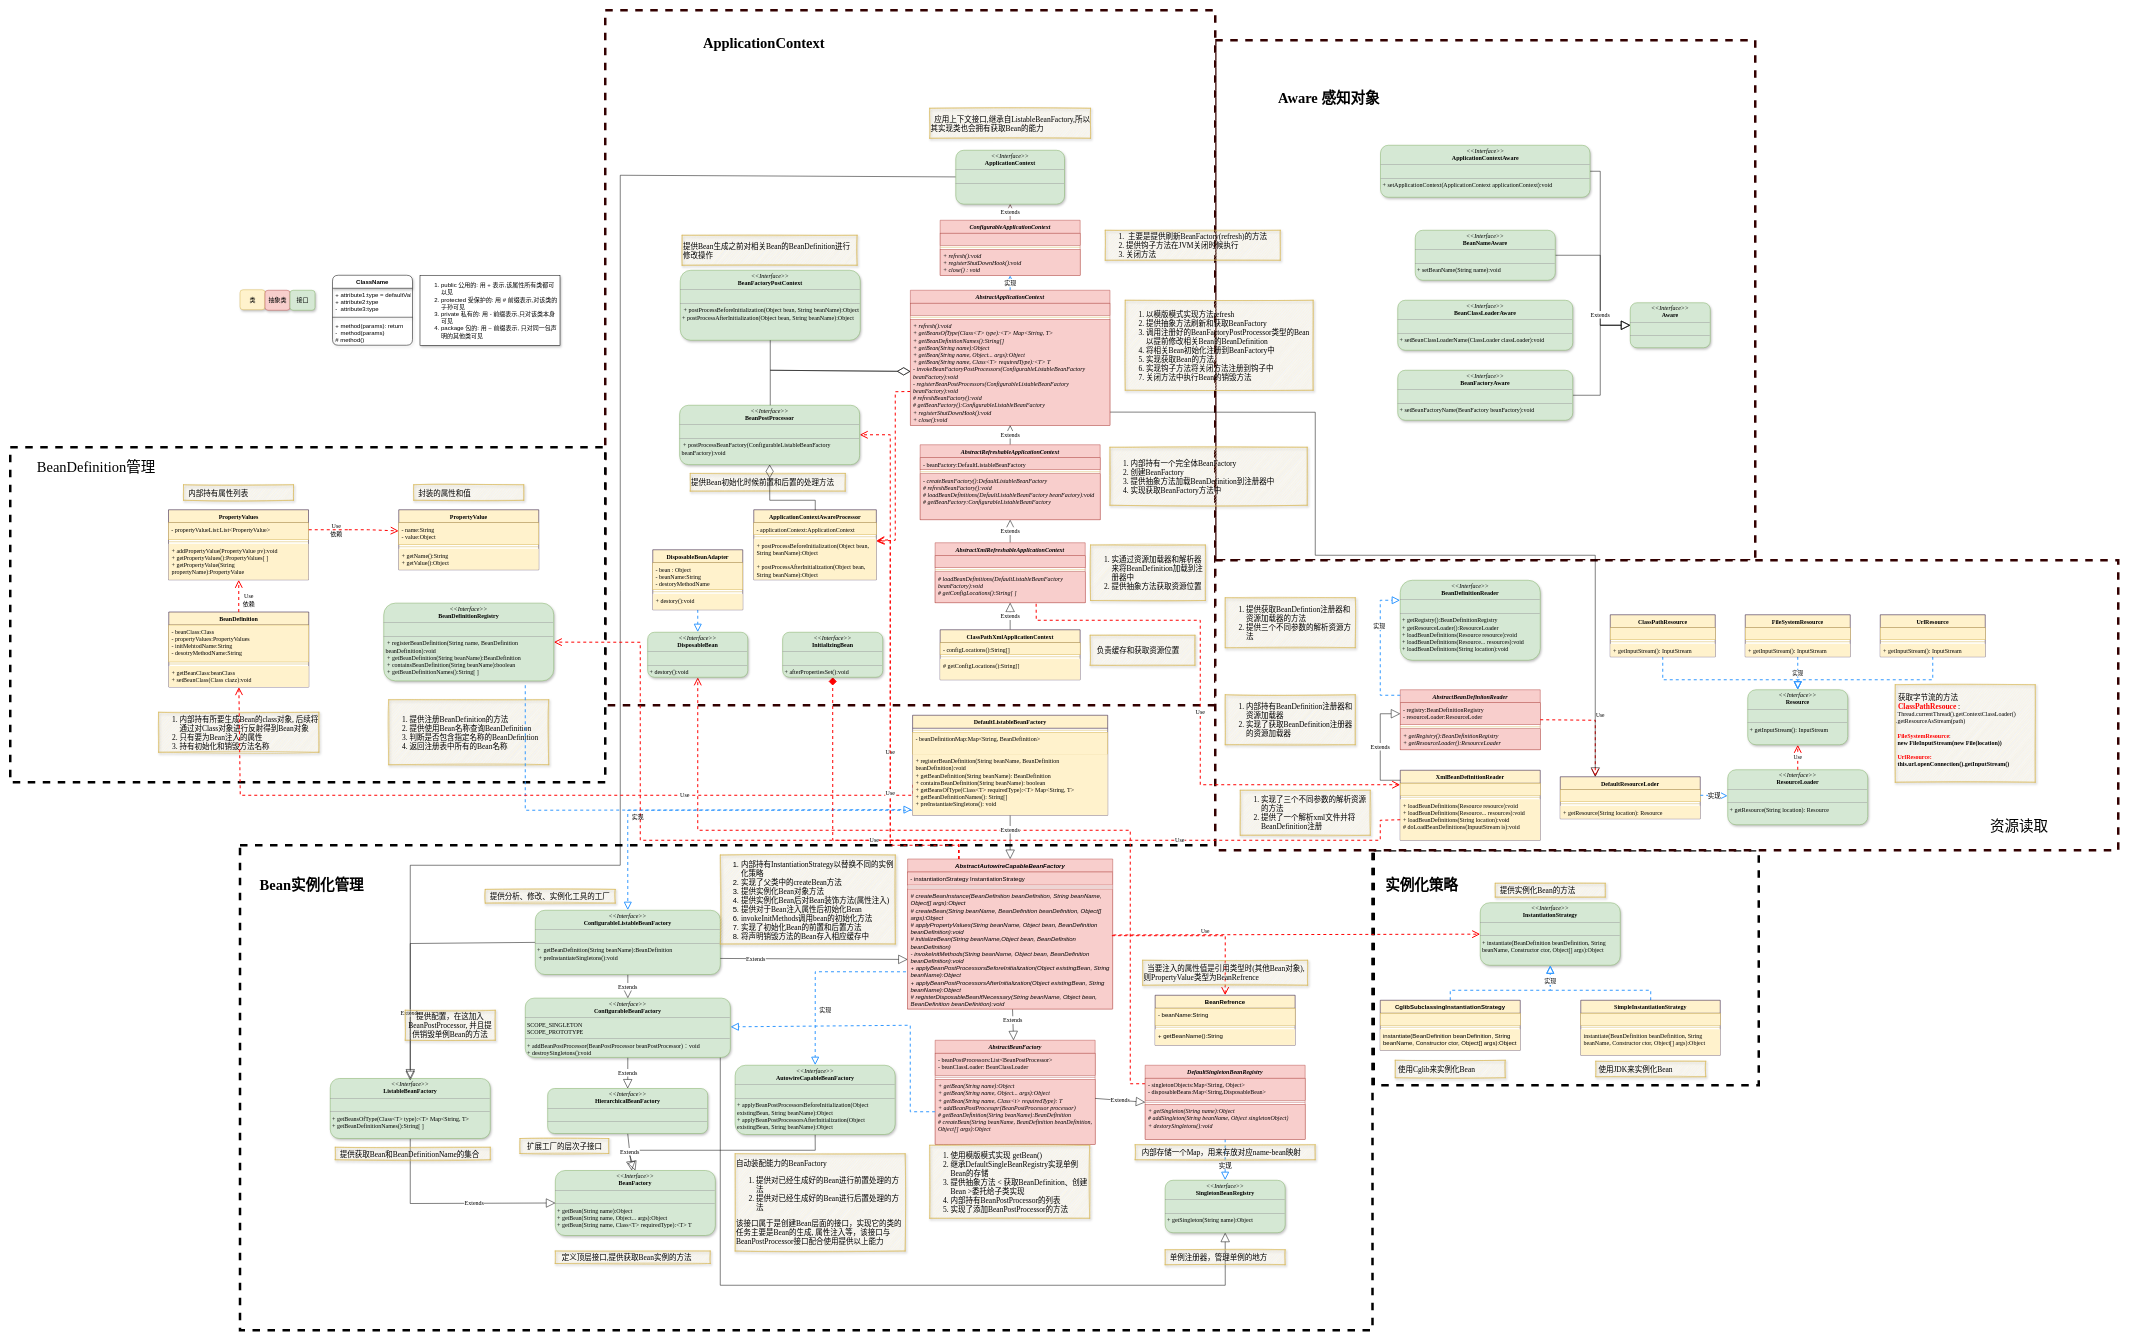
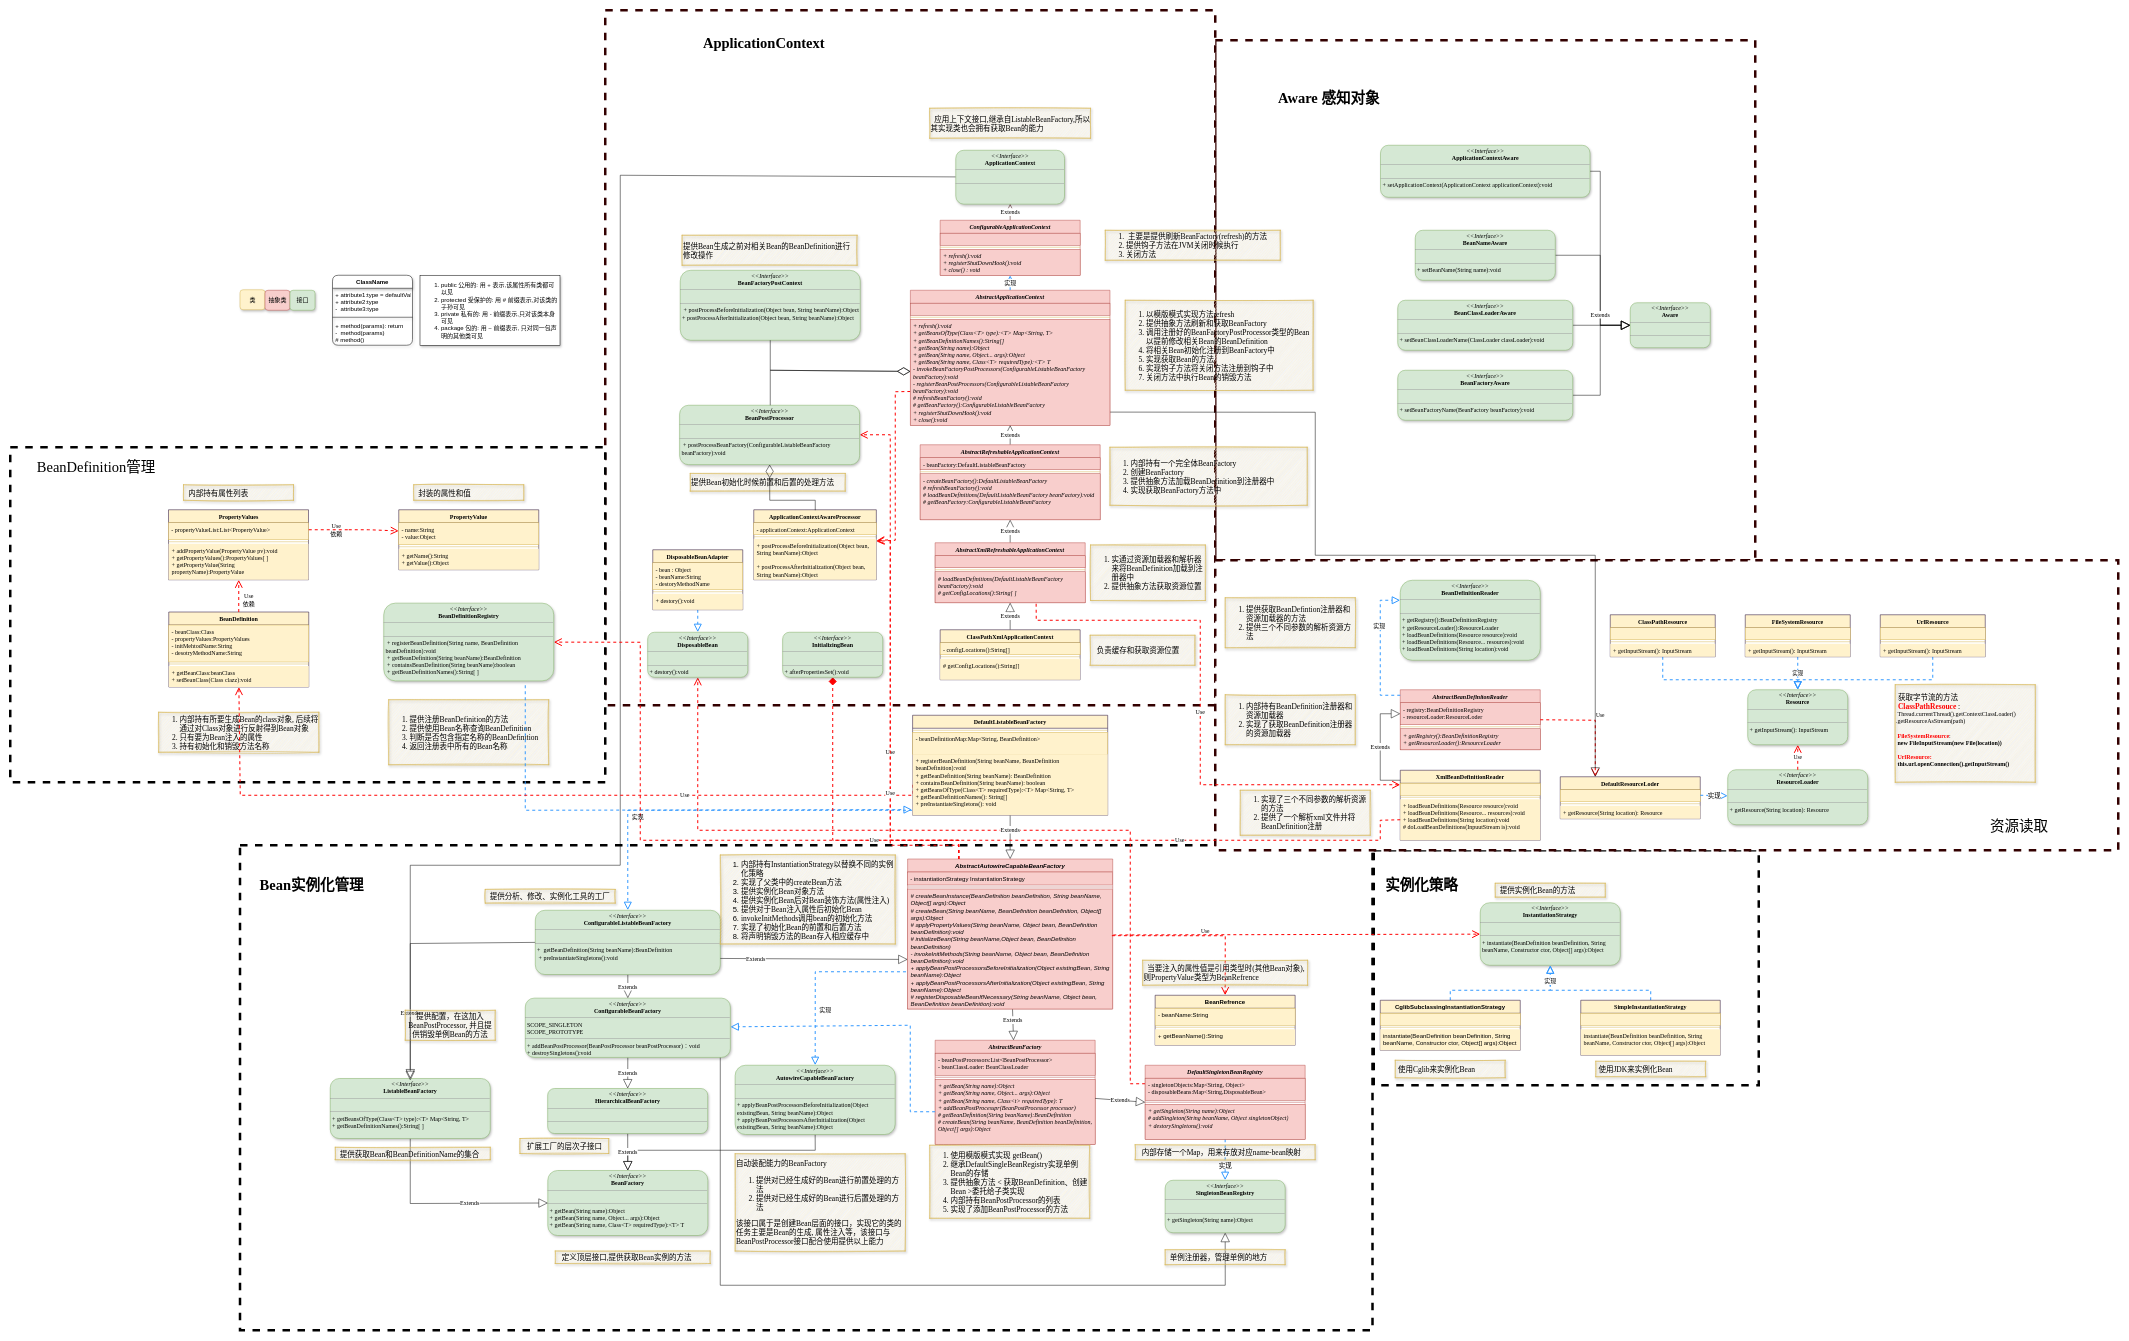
edge "<<Interface>> BeanClassLoaderAware + setBeanClassLoaderName(ClassLoader classLoader):void" -> "<<Interface>> Aware": added
node "<<Interface>> BeanFactory + getBean(String name):Object + getBean(String name, Object... args):Object + getBean(String name, Class<T> requiredType):<T> T": moved (635, 1203) -> (628, 1203)
